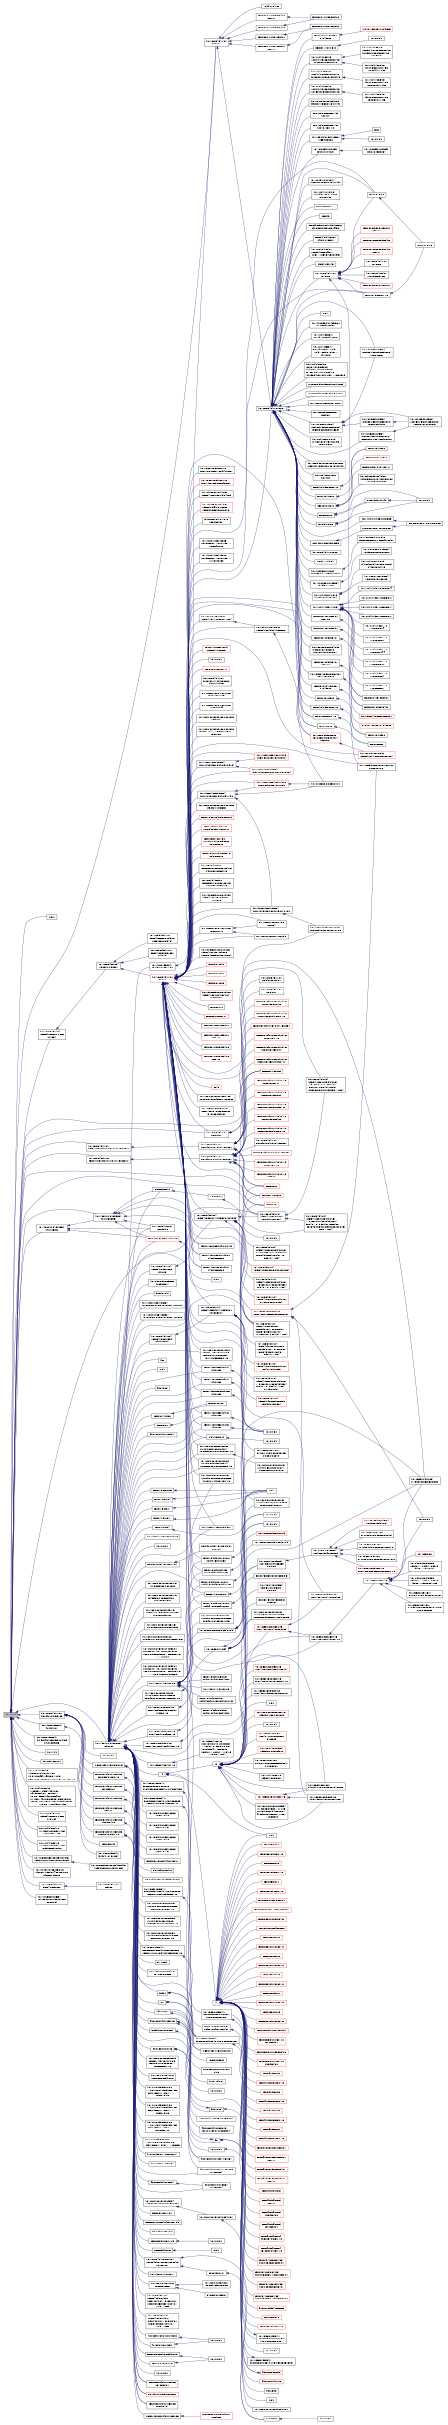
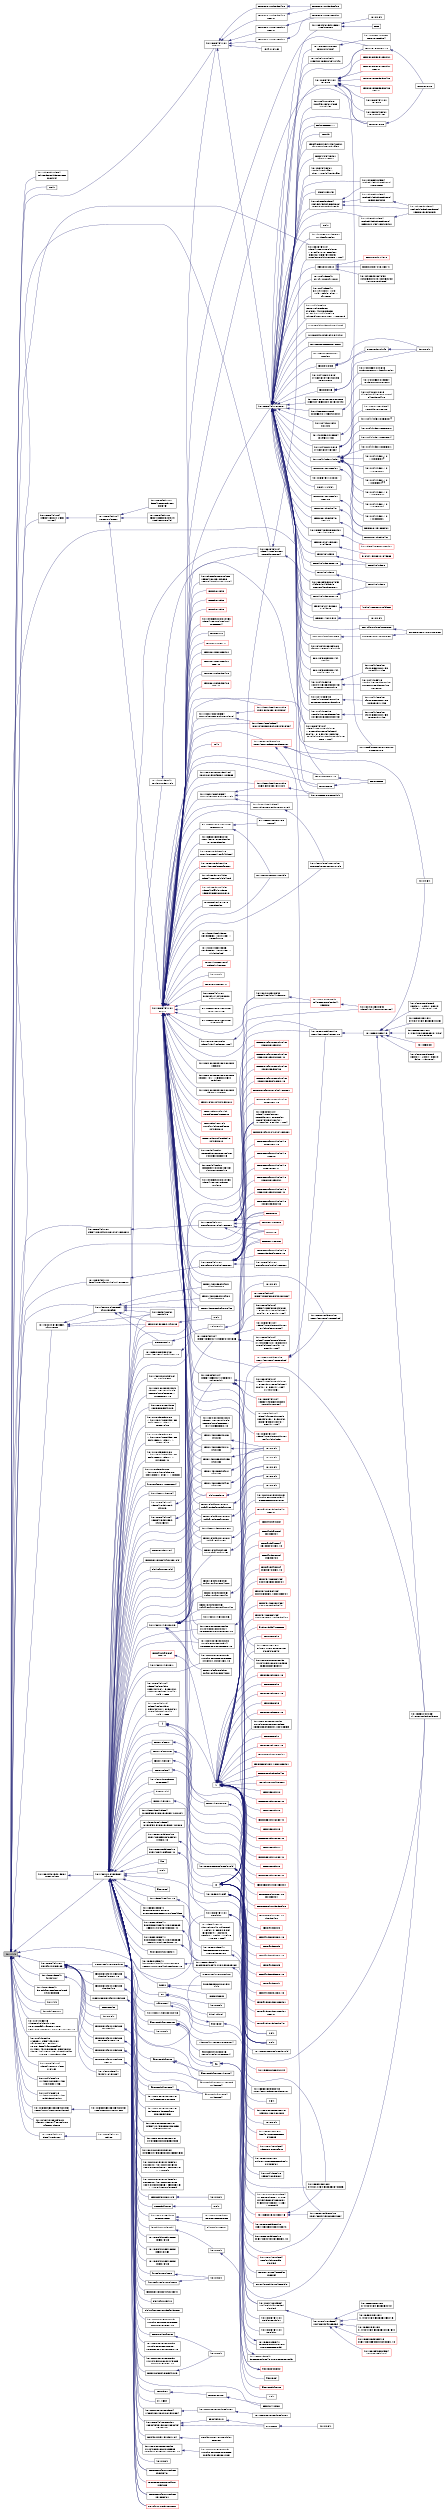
edge "test_executor" -> "test_bulk_then": reversed
node "plain_actions": color black -> red
edge "hpx::partitioned_vector ::set_values" -> "hpx::lcos::make_ready _future": reversed
edge "test_find_first_of _async" -> "h": reversed
edge "measure_transform_reduce" -> "test_transform_reduce _bad_alloc_async": now "measure_transform_reduce" -> "hpx::parallel::v1:: transform_reduce"
node "test_find_first_of _bad_alloc": label "test_find_first_of _bad_alloc" -> "test_find_pop_of _bad_alloc"
